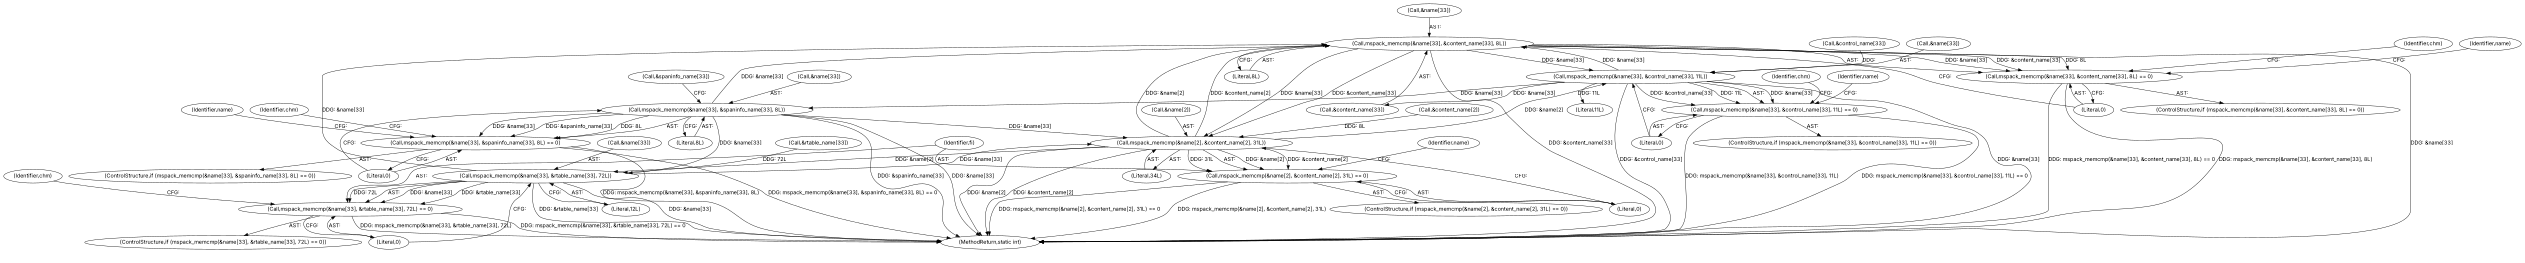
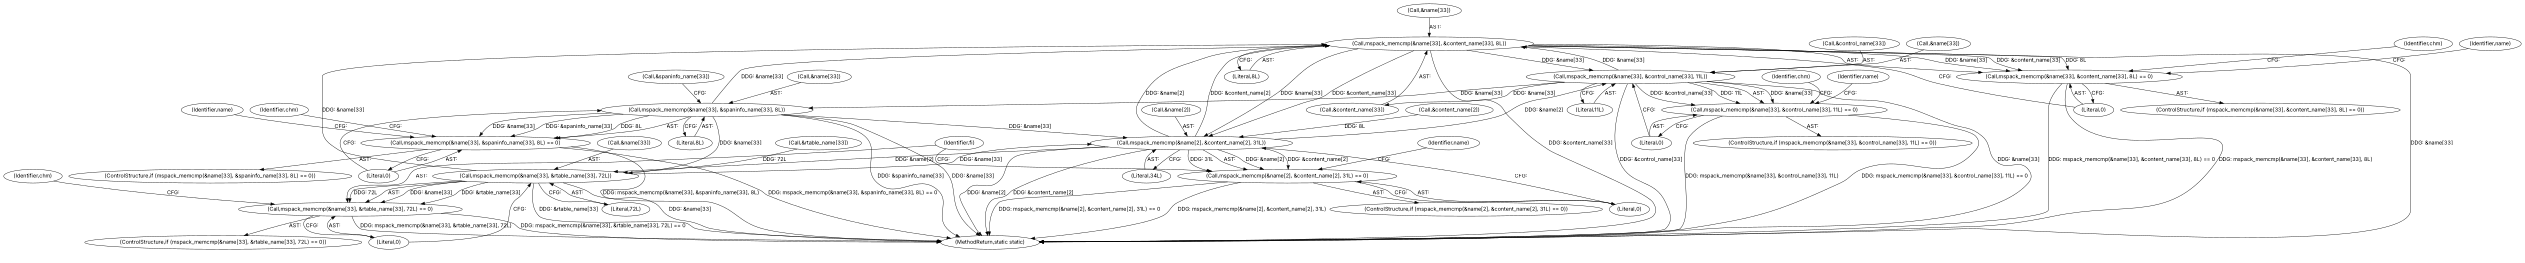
edge "(Call,&control_name[33])" -> "(Call,mspack_memcmp(&name[33], &control_name[33], 11L))": label "DDG: " -> "AST: "
edge "(Call,mspack_memcmp(&name[33], &control_name[33], 11L))" -> "(Literal,11L)": label "DDG: 11L" -> "CFG: "
edge "(Literal,11L)" -> "(Call,mspack_memcmp(&name[33], &control_name[33], 11L))": added, label "AST:"
edge "(Identifier,fi)" -> "(Call,mspack_memcmp(&name[2], &content_name[2], 31L) == 0)": label "AST: " -> "CFG: "
edge "(Call,mspack_memcmp(&name[2], &content_name[2], 31L))" -> "(Literal,34L)": label "AST: " -> "CFG: "
node "(Literal,12L)": label "(Literal,12L)" -> "(Literal,72L)"
node "(MethodReturn,static int)": label "(MethodReturn,static int)" -> "(MethodReturn,static static)"
